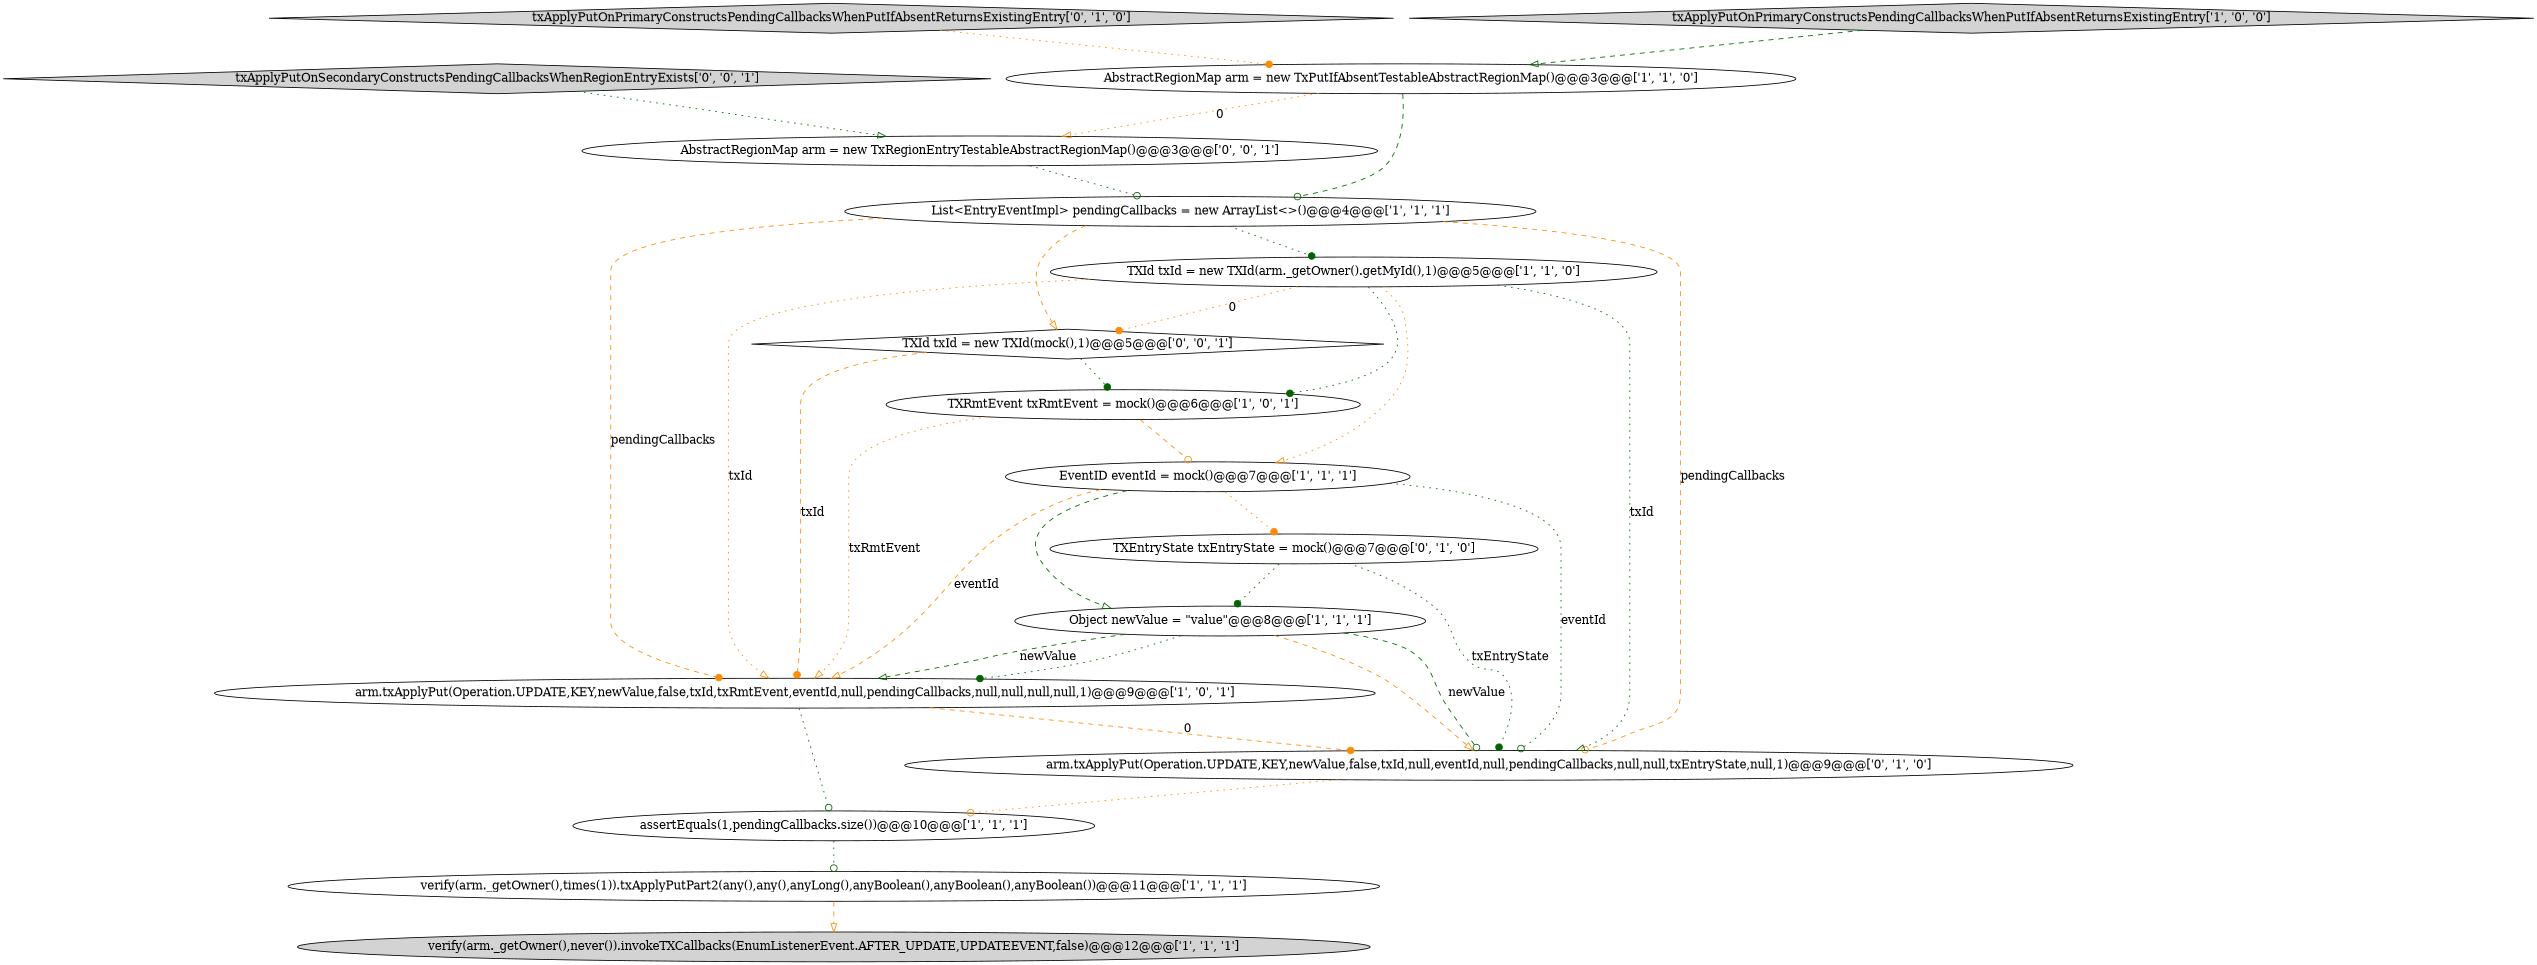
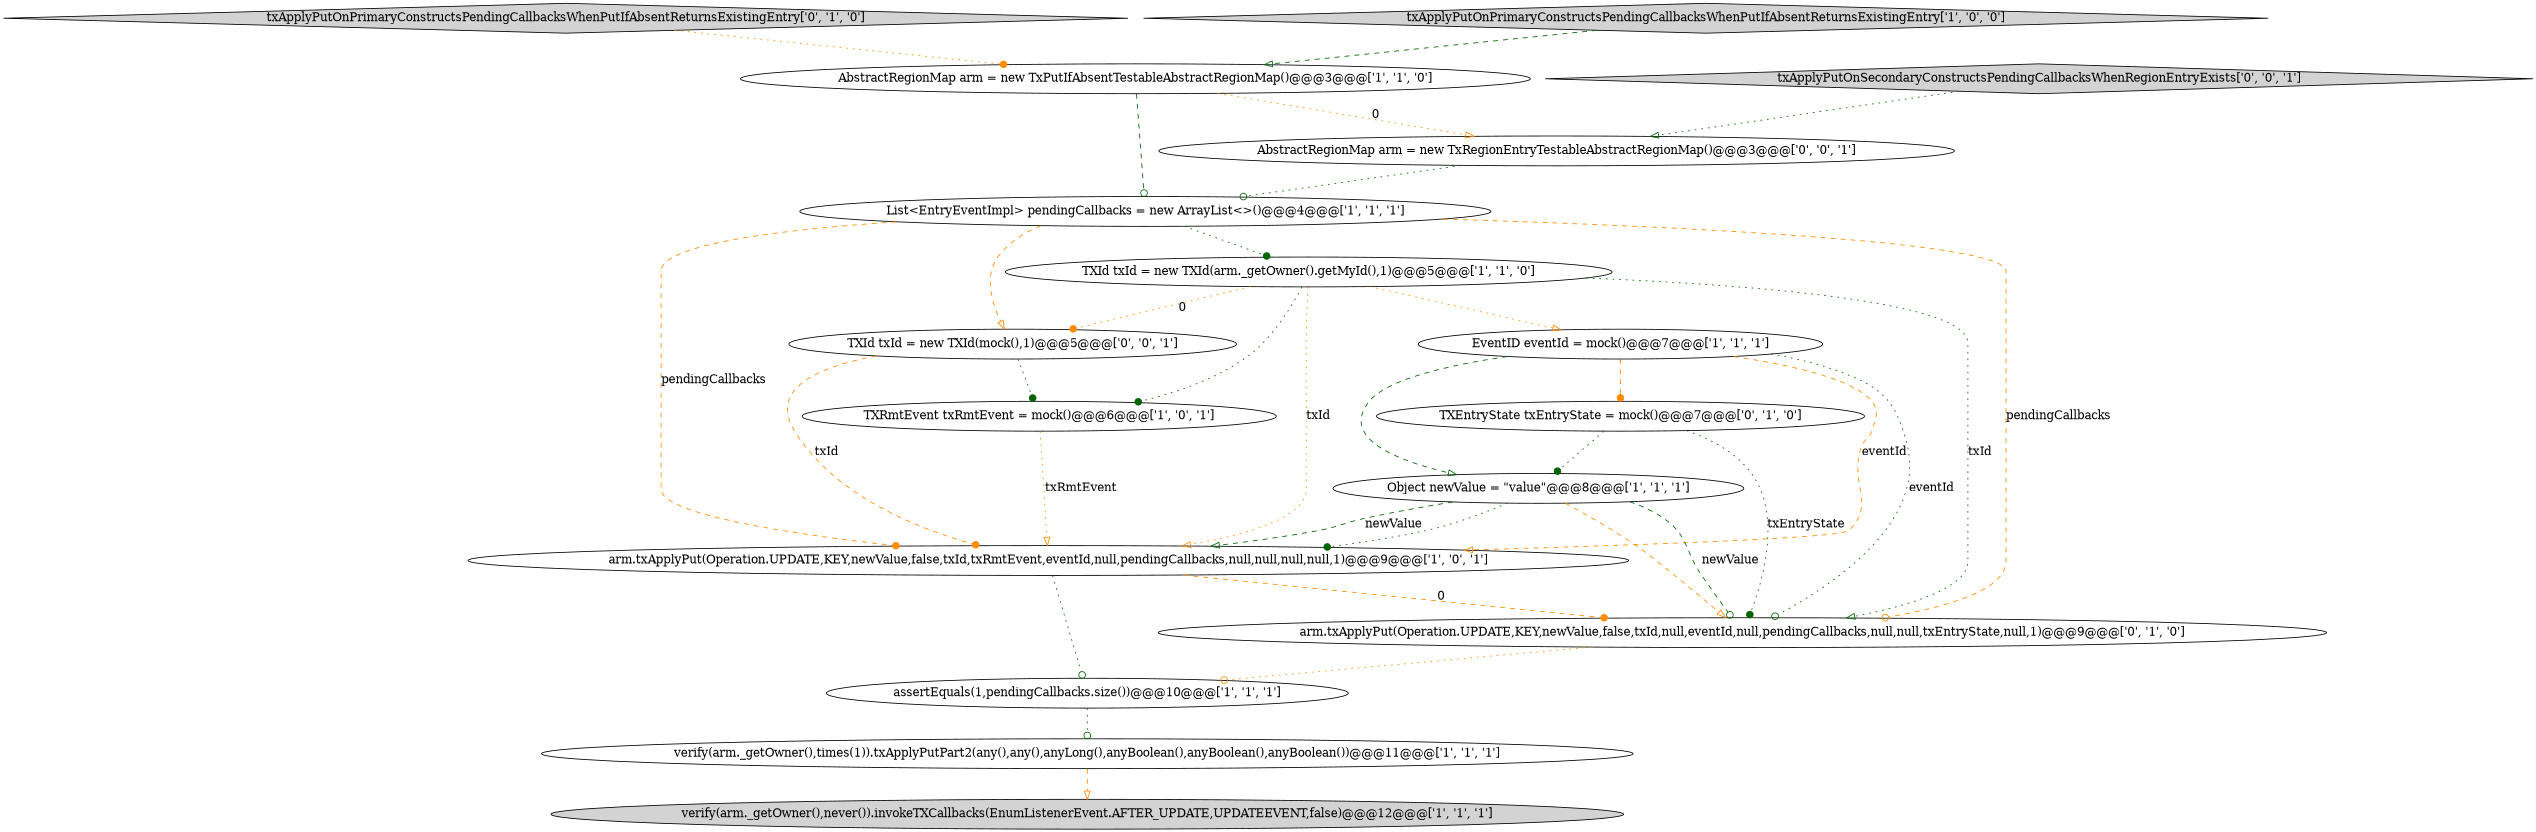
node "TXId txId = new TXId(mock(),1)@@@5@@@['0', '0', '1']": shape diamond -> ellipse
edge "TXRmtEvent txRmtEvent = mock()@@@6@@@['1', '0', '1']" -> "EventID eventId = mock()@@@7@@@['1', '1', '1']": removed
edge "EventID eventId = mock()@@@7@@@['1', '1', '1']" -> "TXEntryState txEntryState = mock()@@@7@@@['0', '1', '0']": style dotted -> dashed
